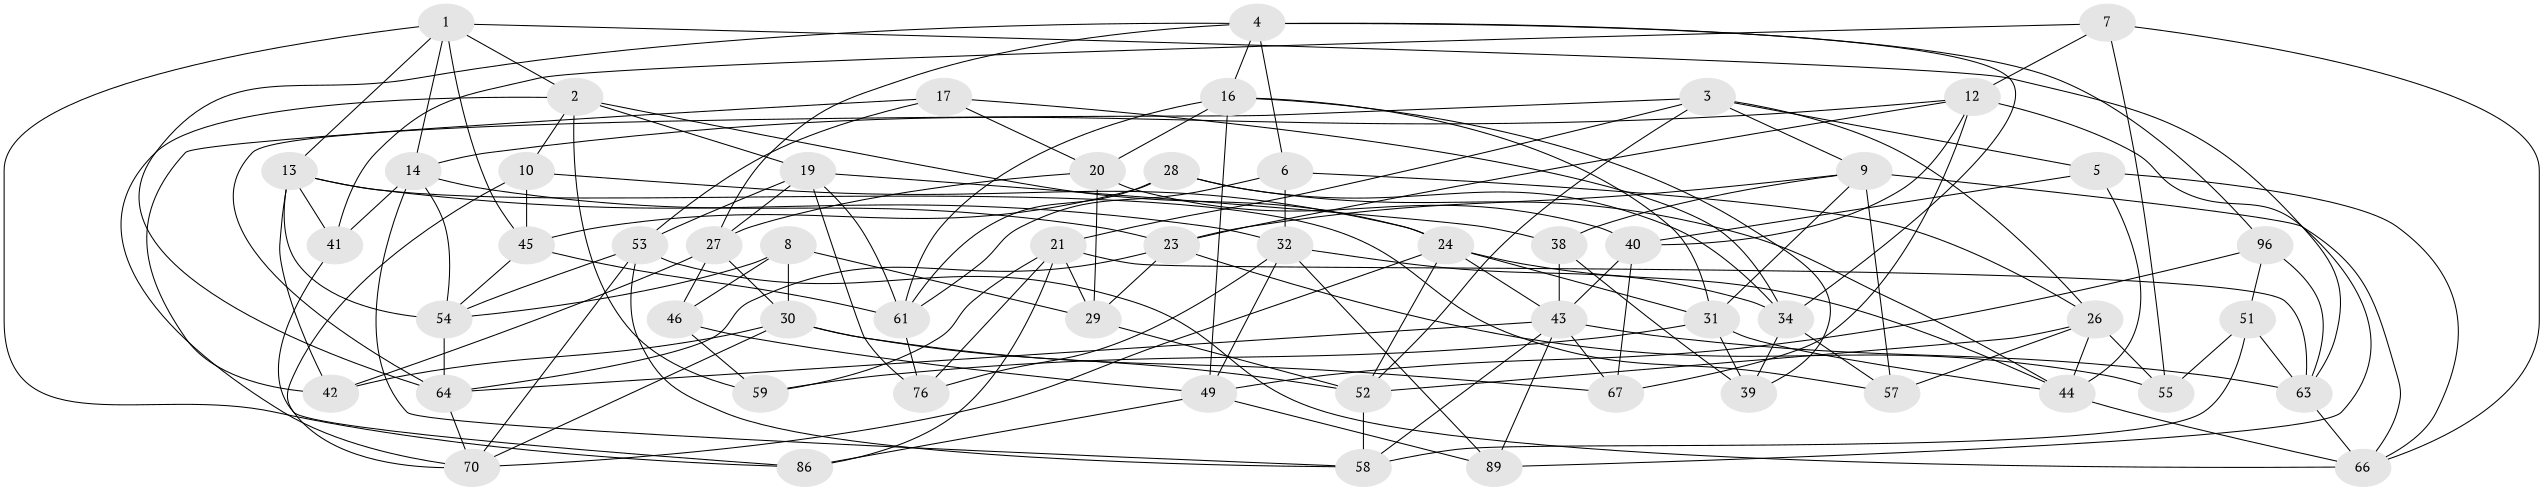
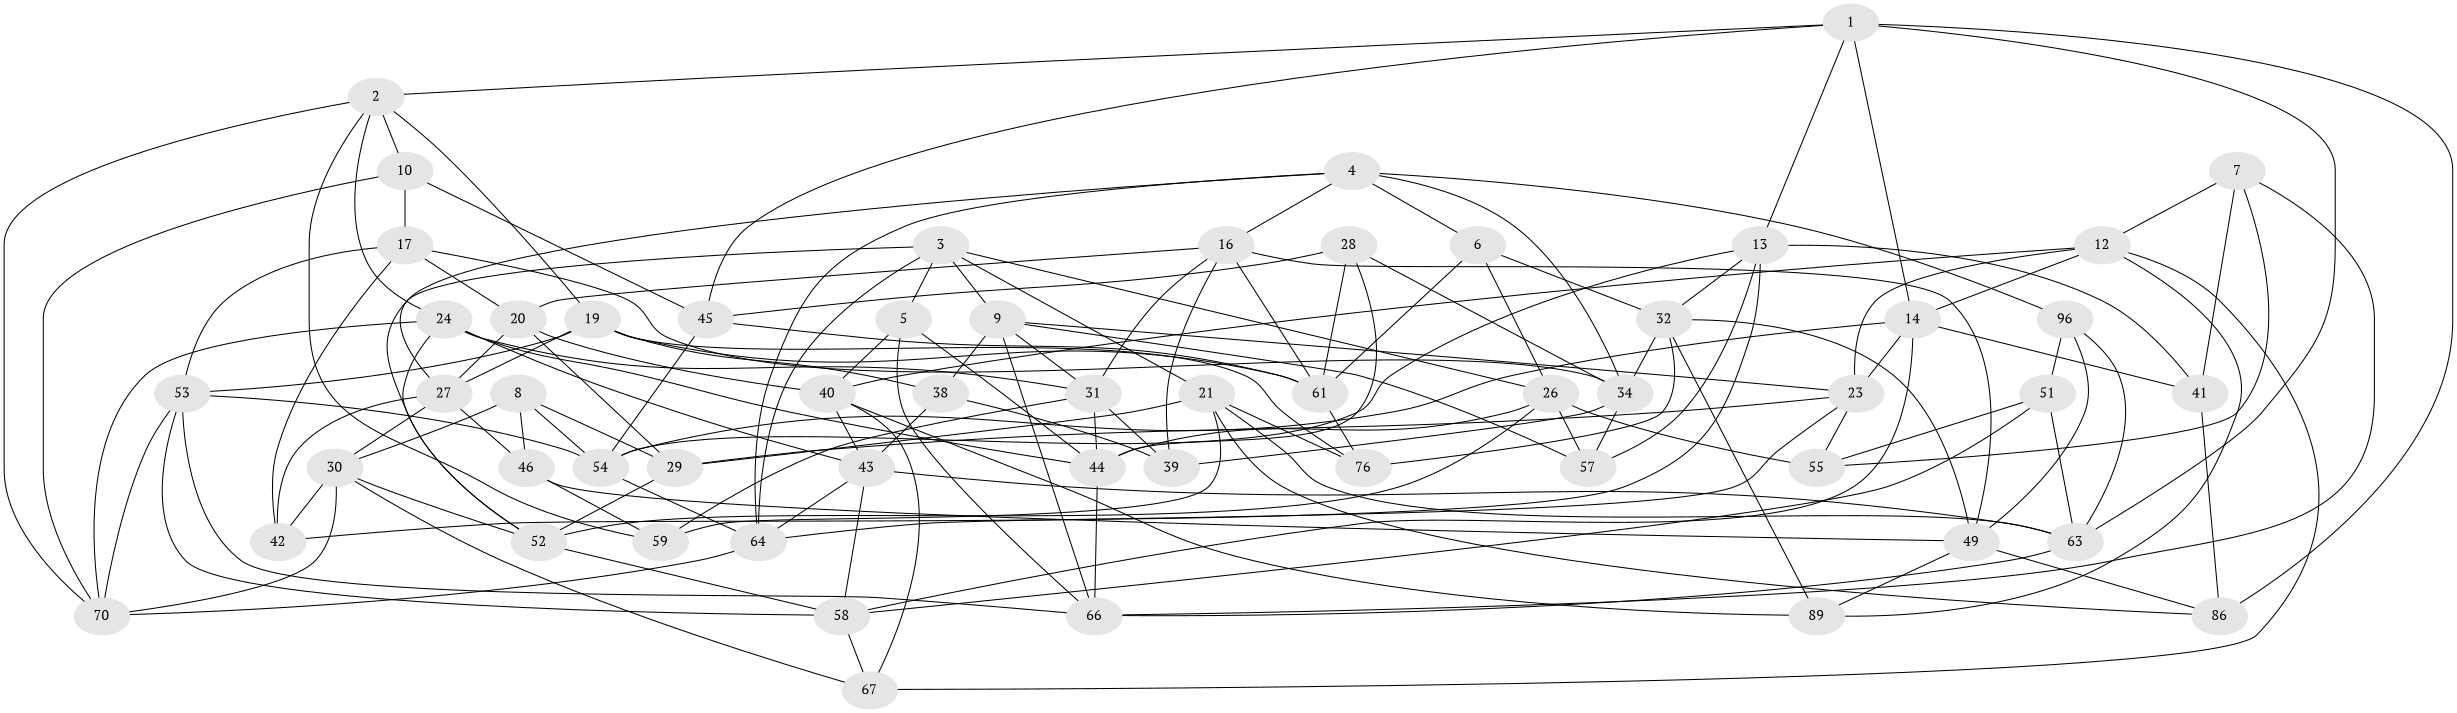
edge "10" -- "24": now "10" -- "17"
edge "43" -- "67": now "58" -- "67"
edge "43" -- "89": now "40" -- "89"
